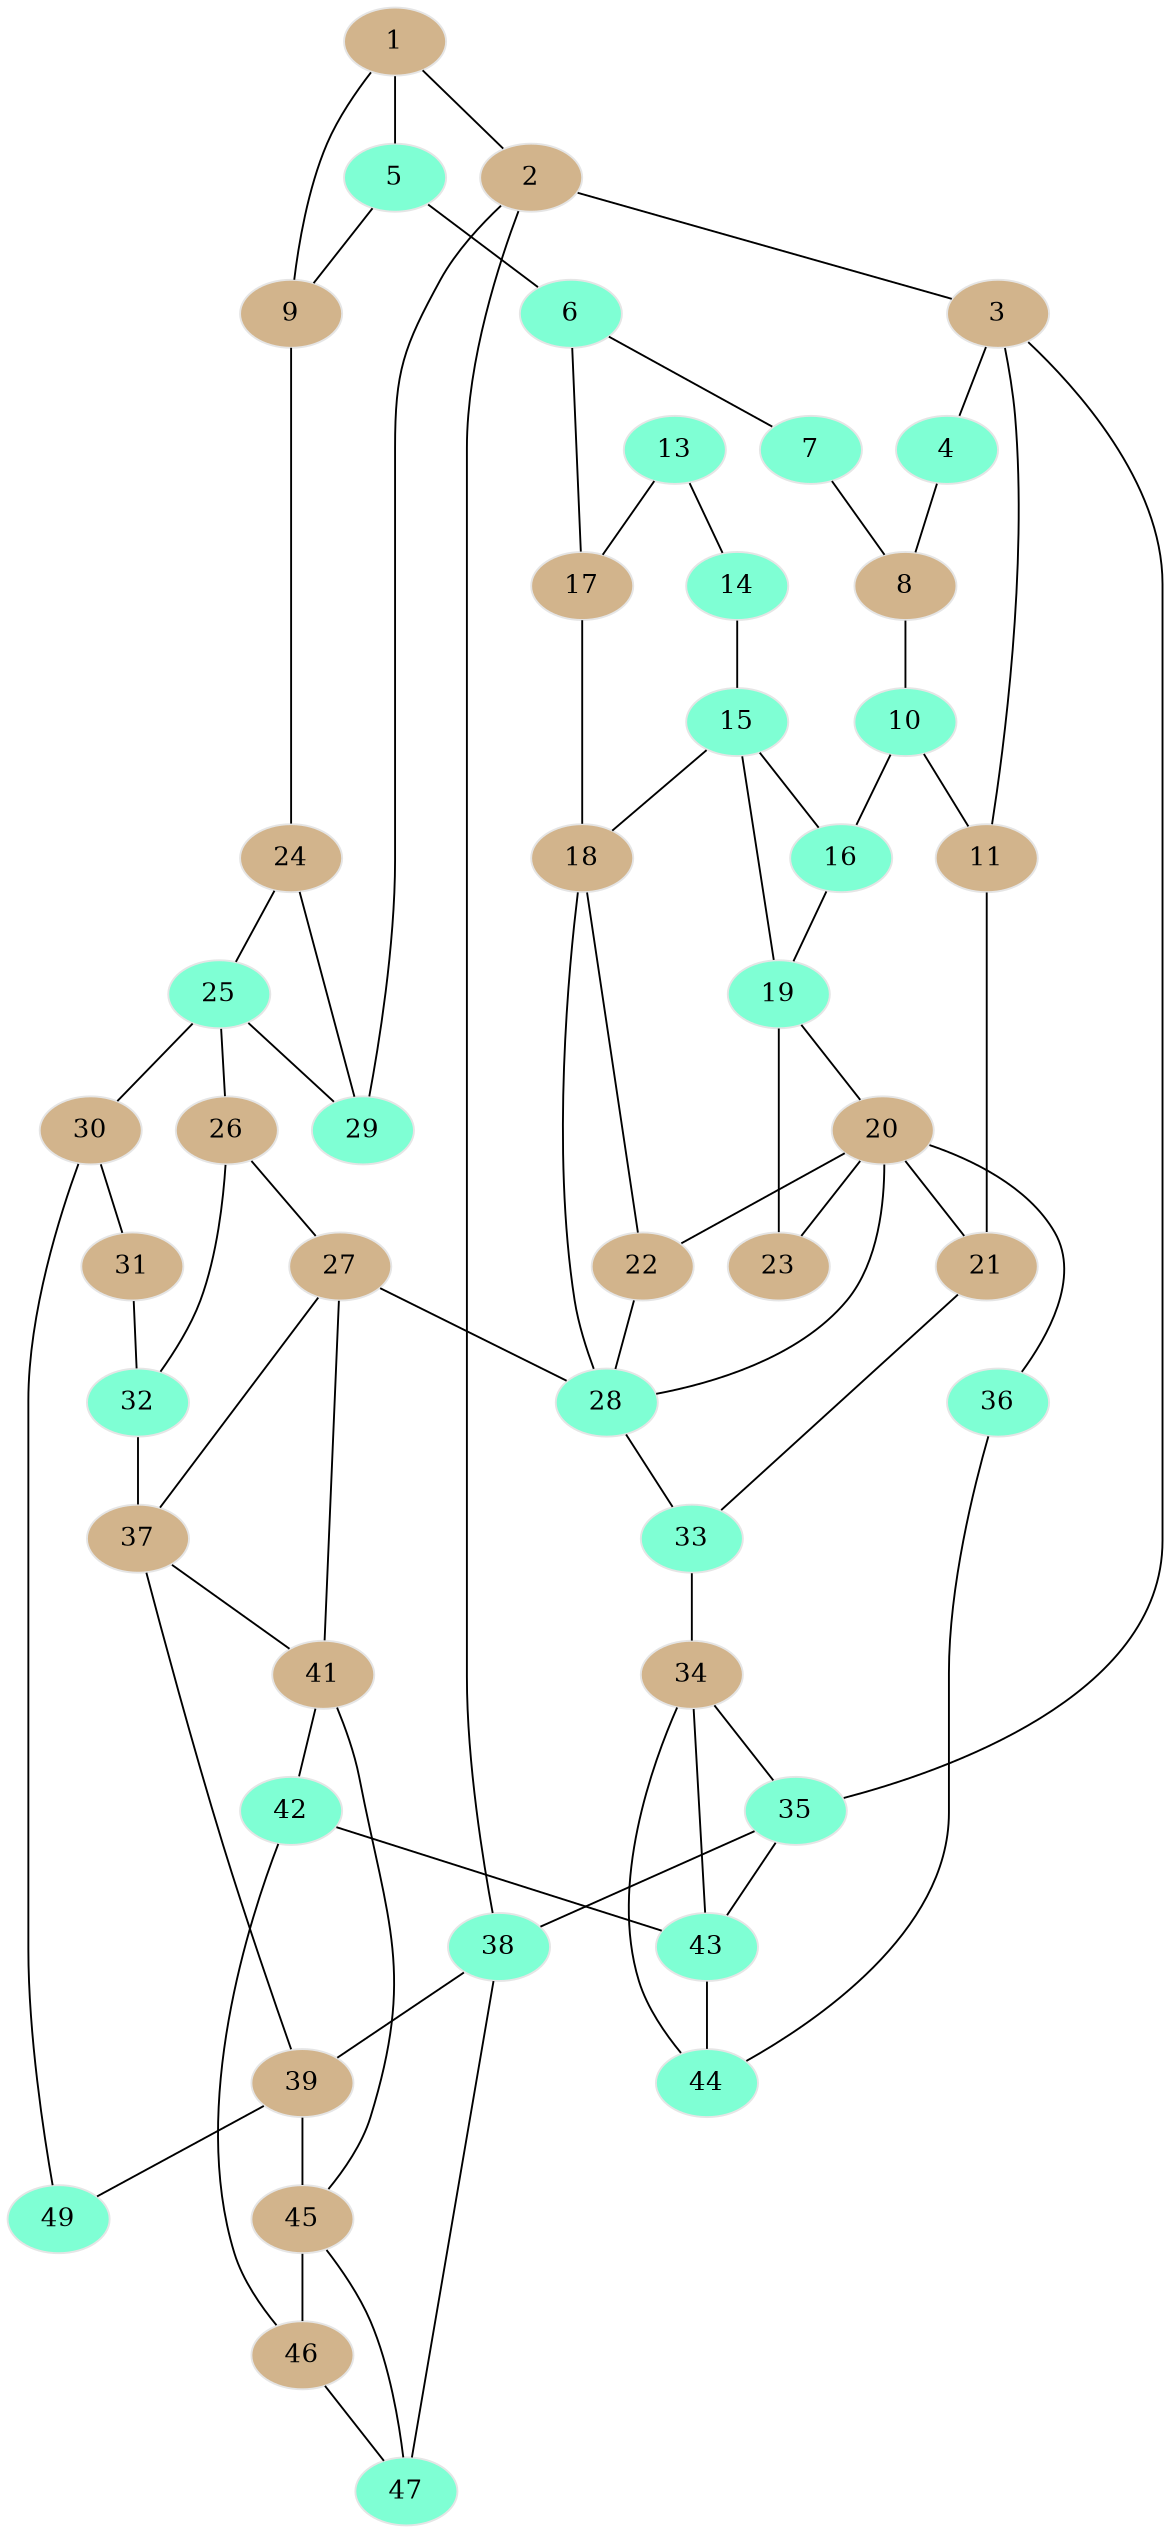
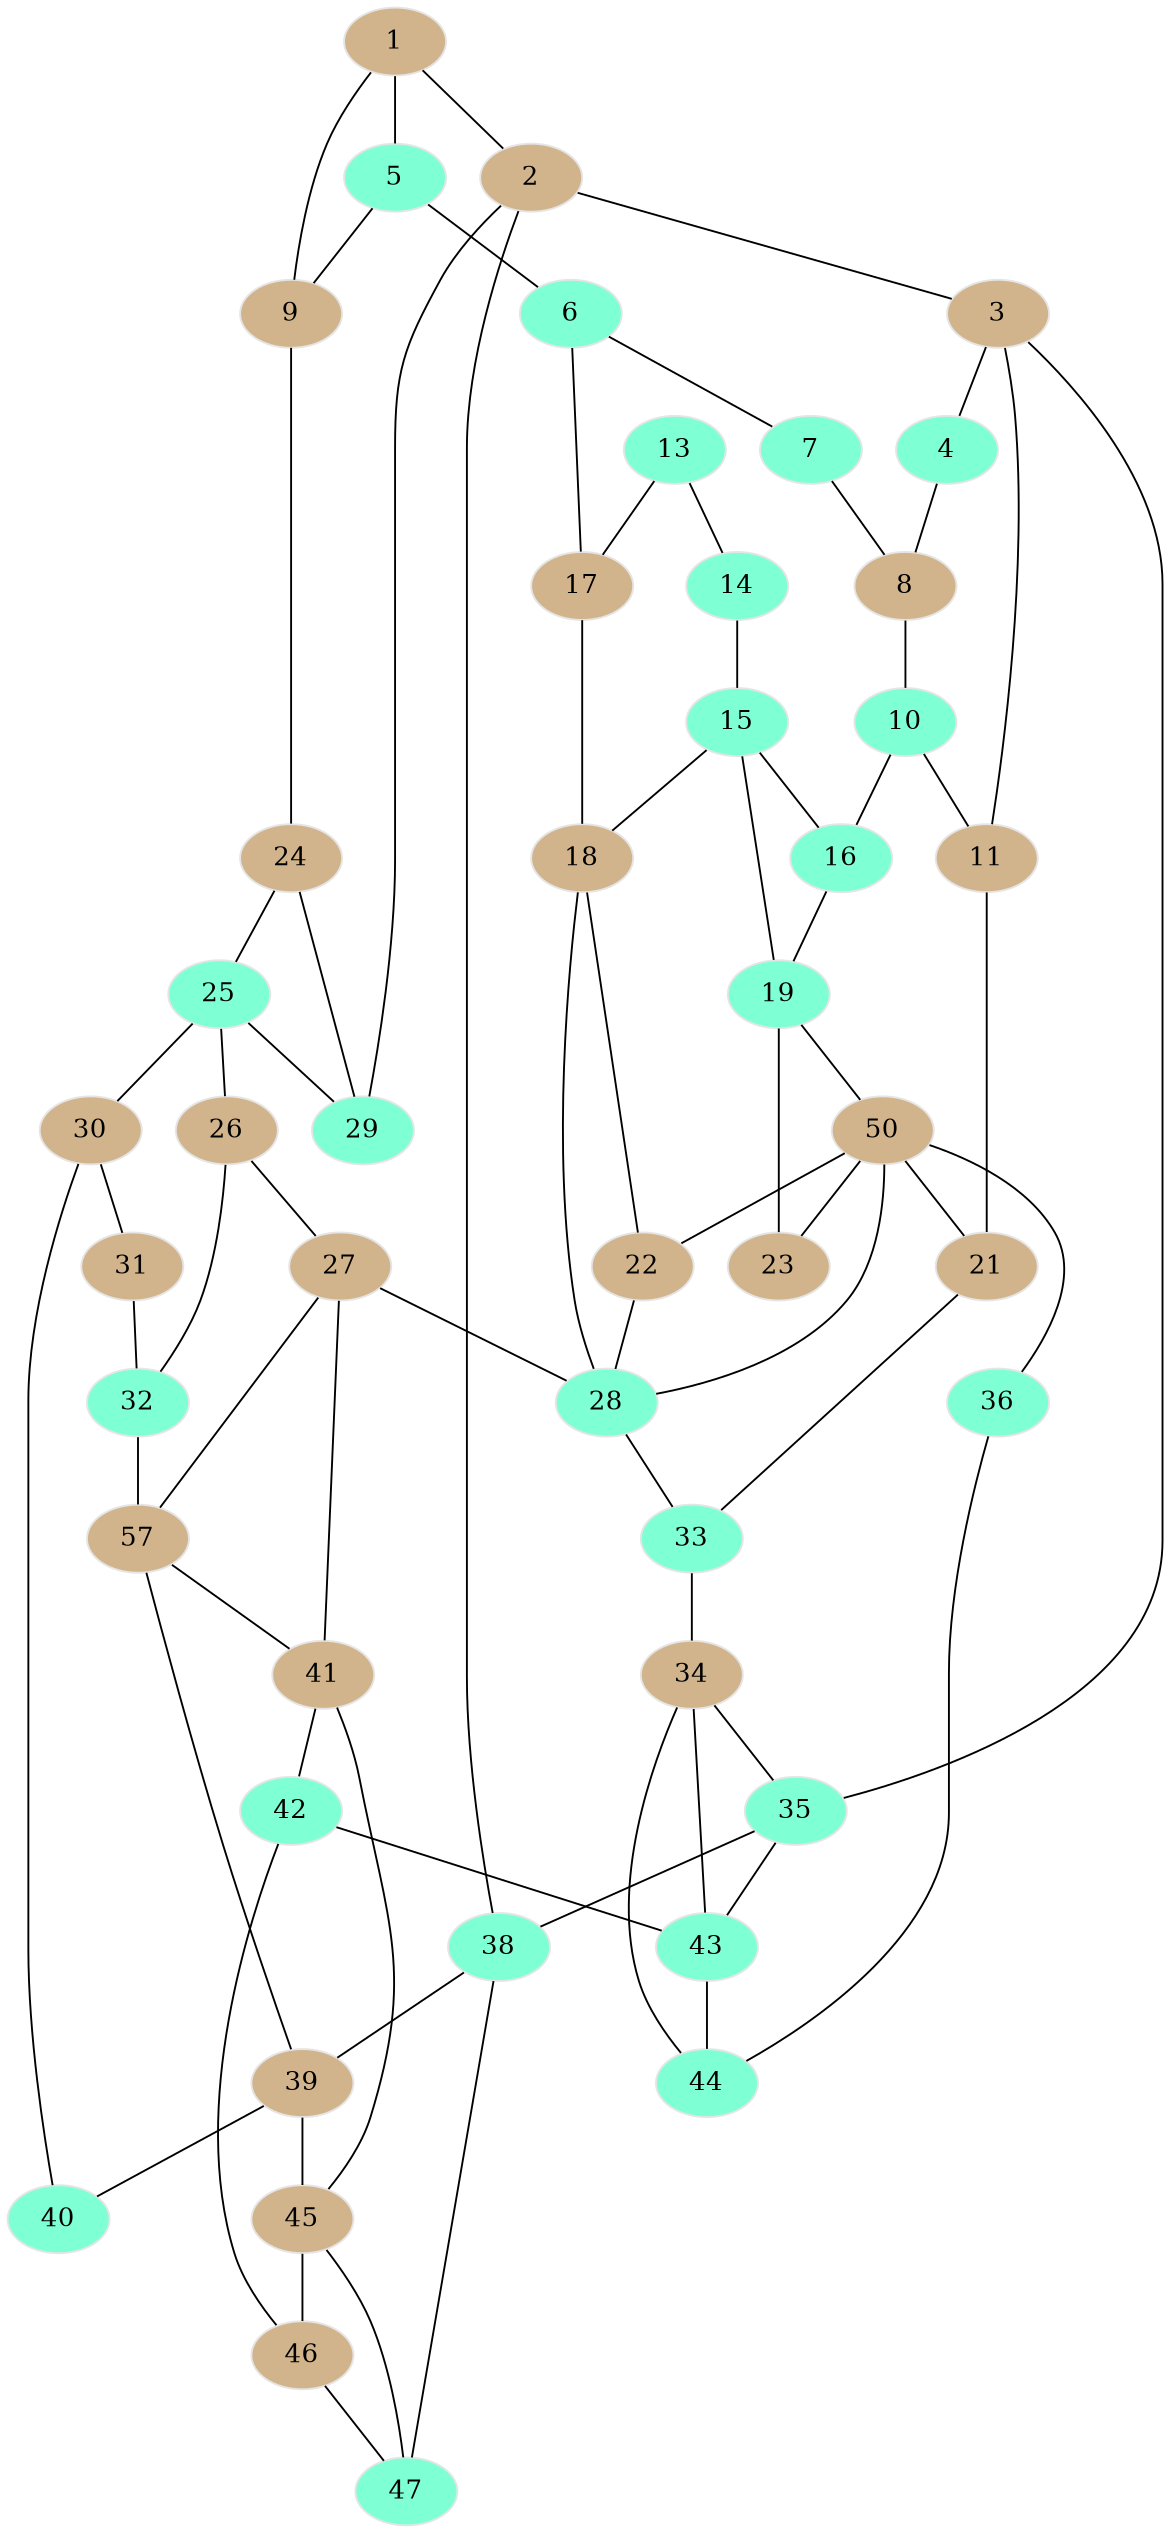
node "20": label "20" -> "50"
node "37": label "37" -> "57"
node "49": label "49" -> "40"
